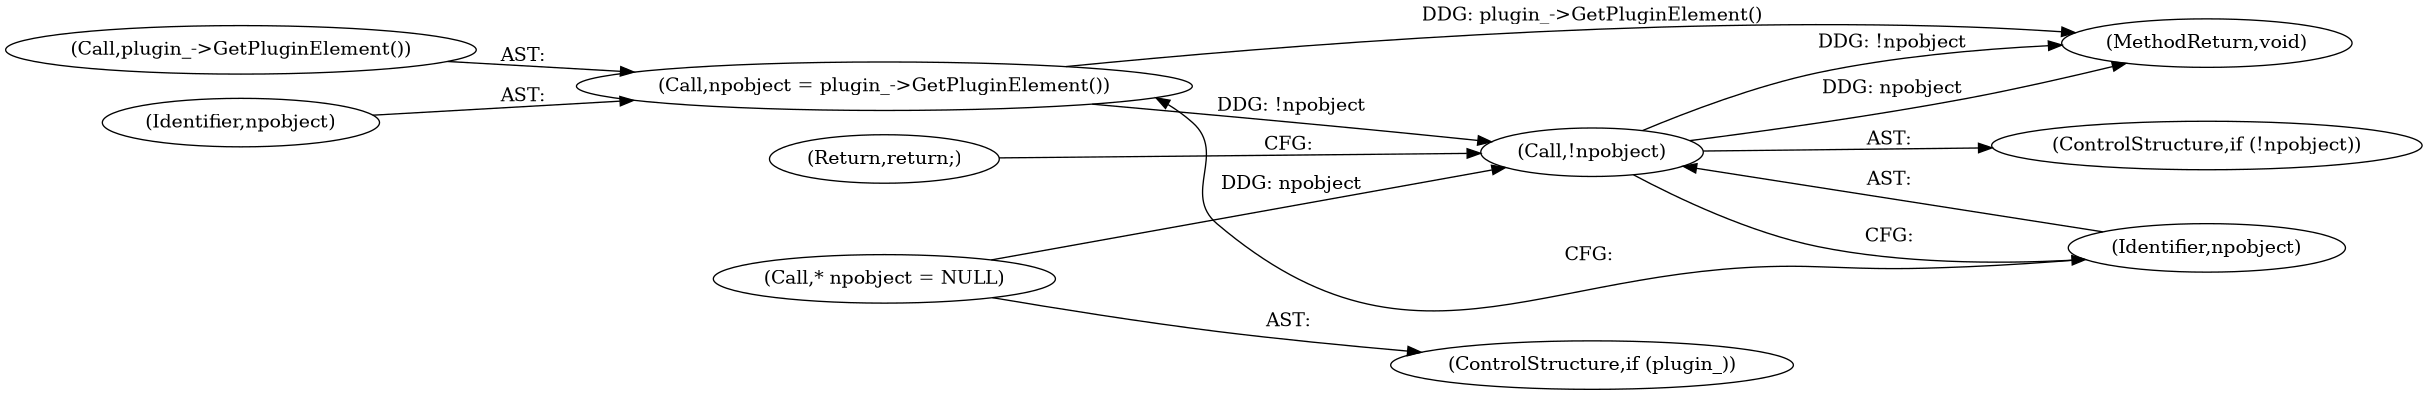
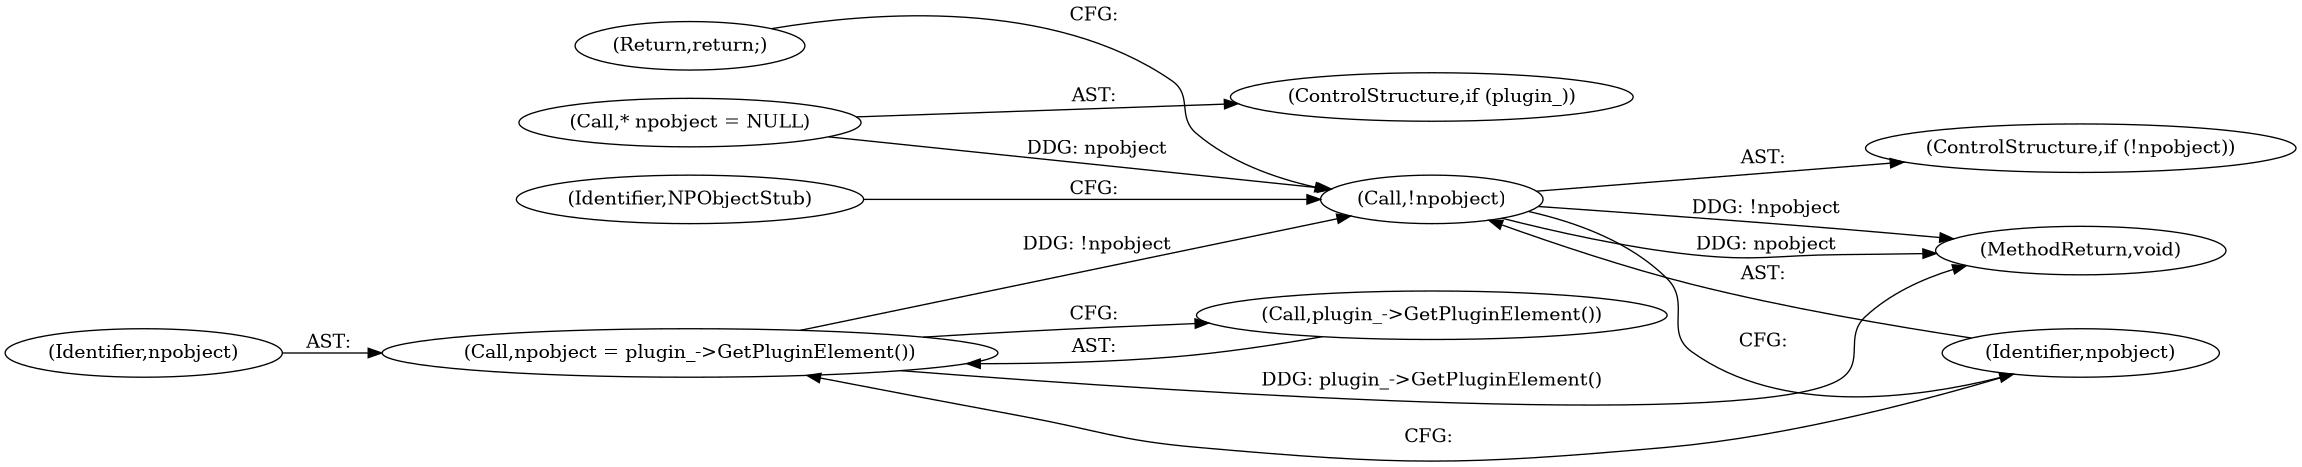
node "(Identifier,NPObjectStub)": added
edge "(Call,npobject = plugin_->GetPluginElement())" -> "(Call,plugin_->GetPluginElement())": added, label "CFG:"
